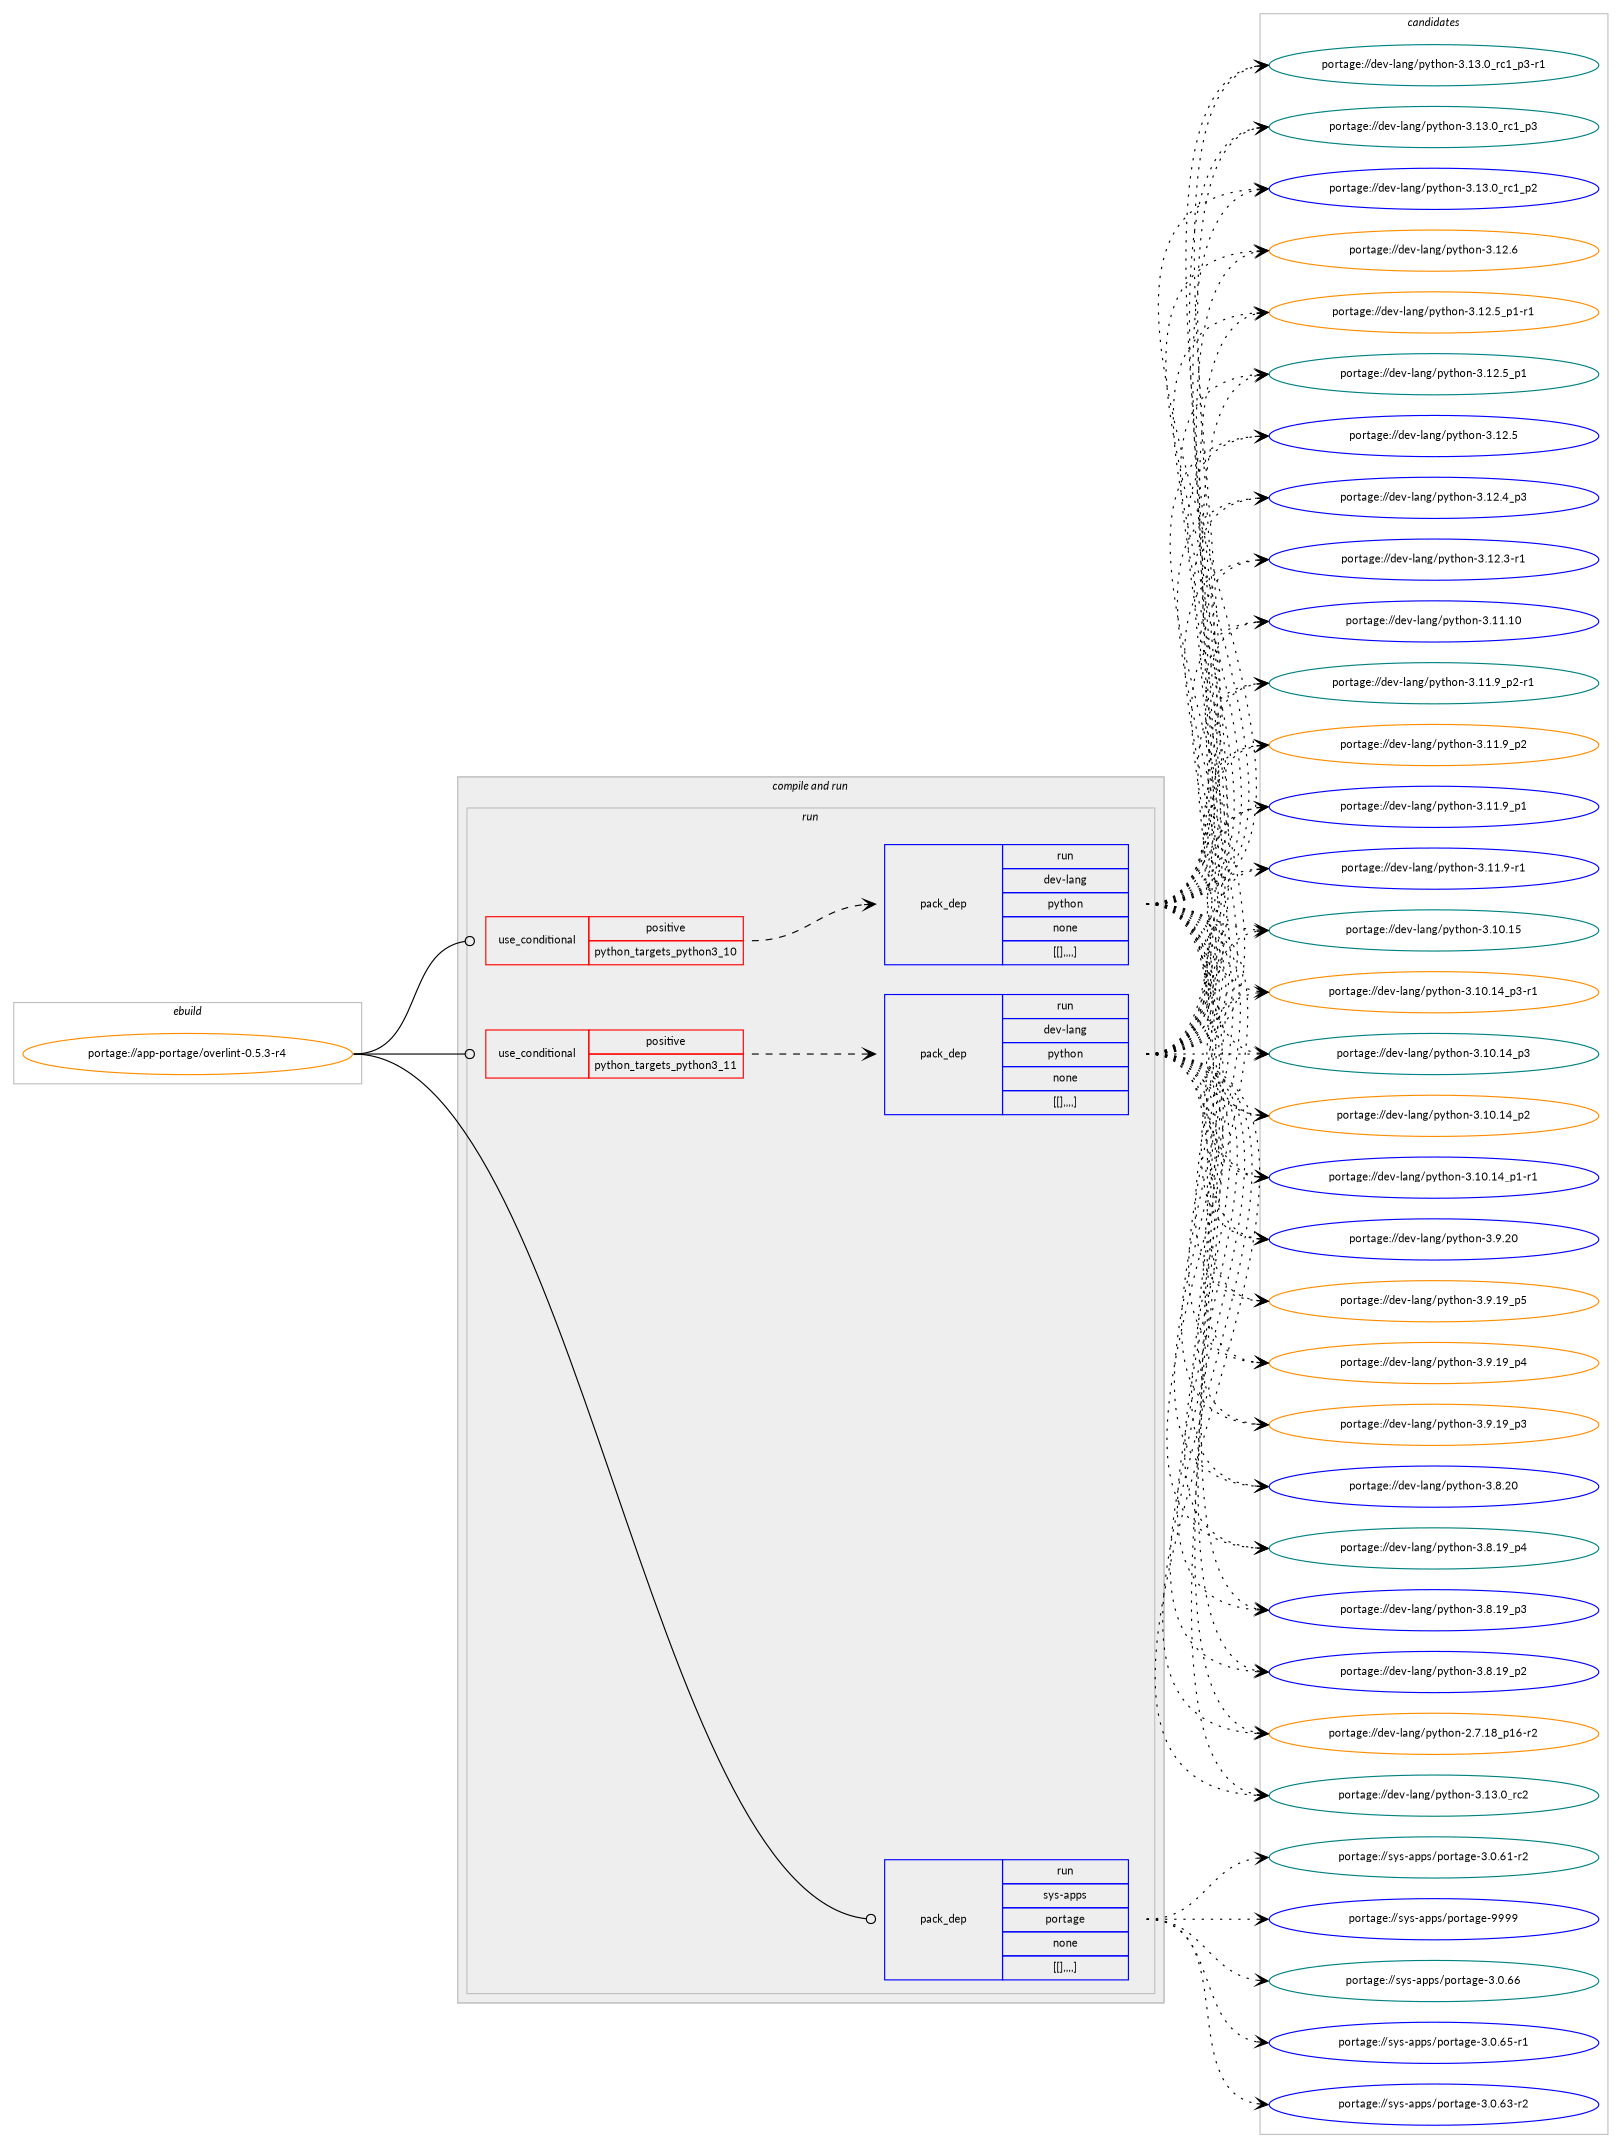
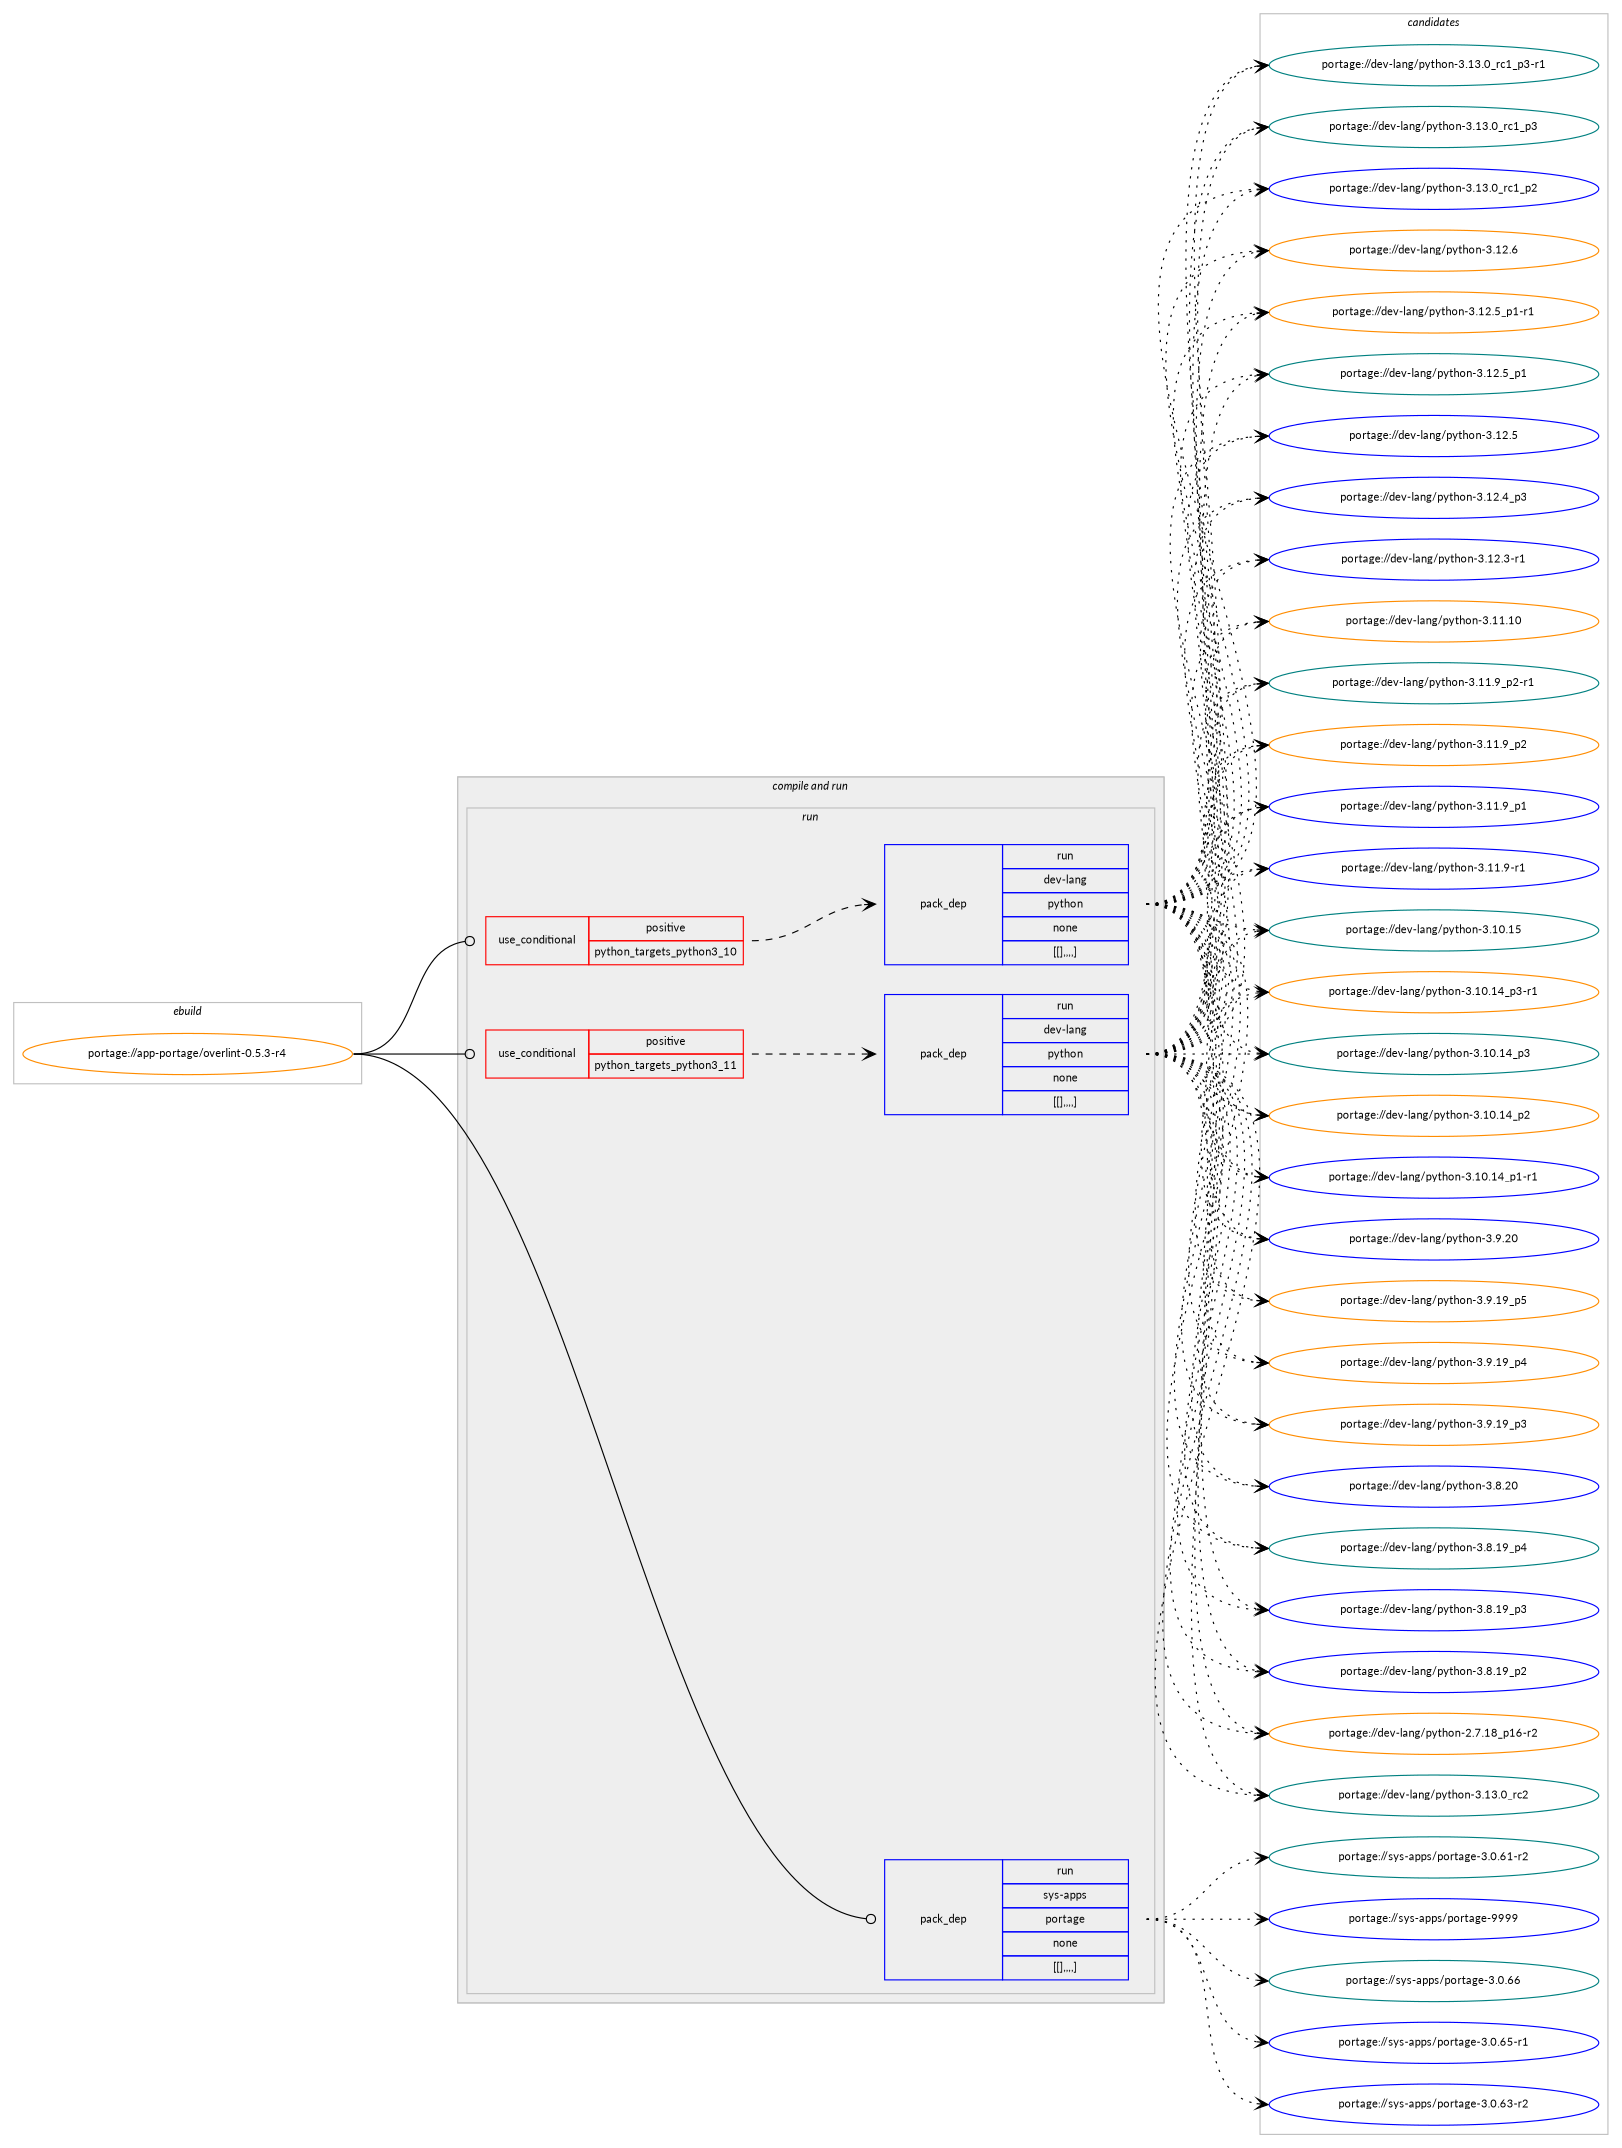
node "portage://dev-lang/python-3.11.10": color blue -> darkorange
